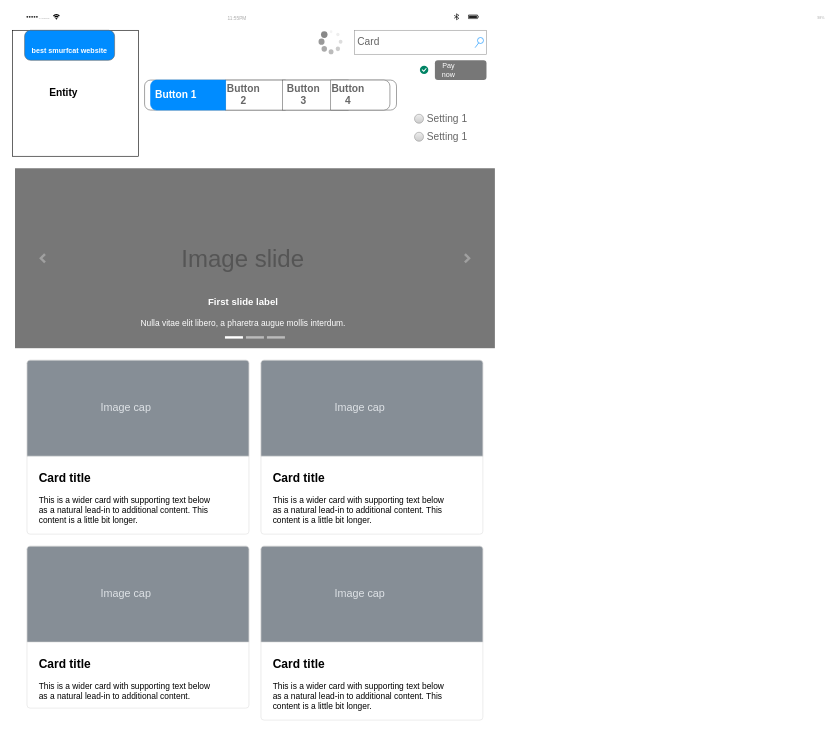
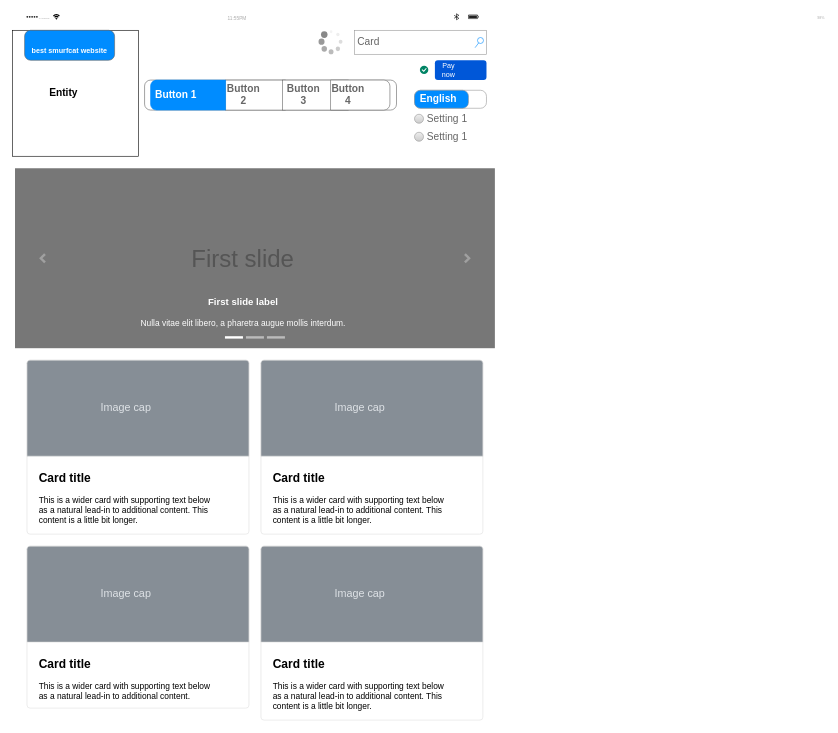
node "Pay now": fillcolor #777777 -> #0057d8
node "English": added
node "Image slide": label "Image slide" -> "First slide"
